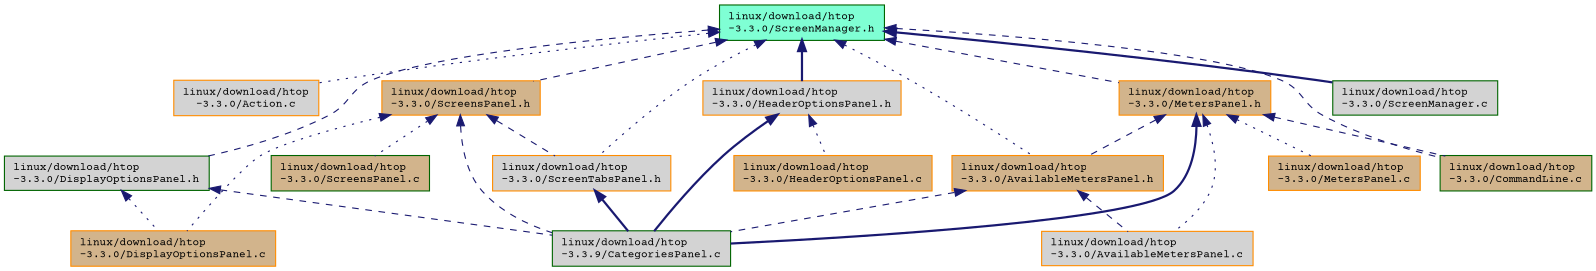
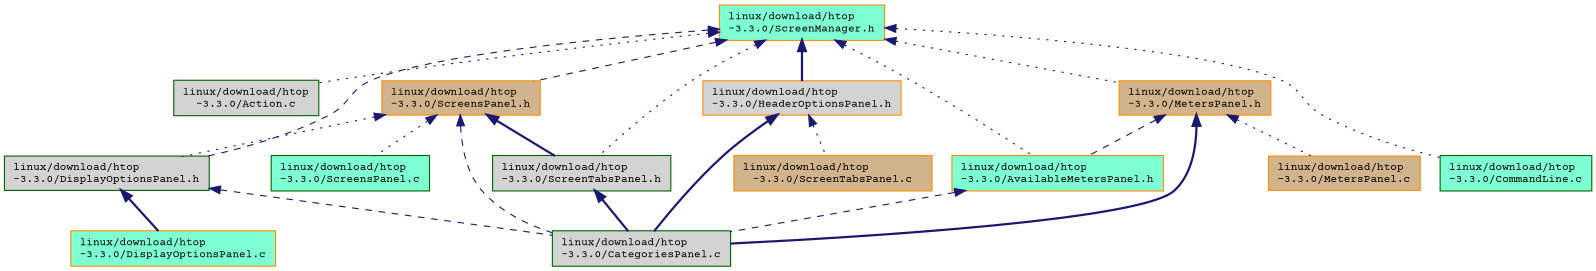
node "linux/download/htop -3.3.0/ScreenManager.h": color darkgreen -> darkorange
edge "linux/download/htop -3.3.0/CommandLine.c" -> "linux/download/htop -3.3.0/ScreenManager.h": style dashed -> dotted
edge "linux/download/htop -3.3.0/MetersPanel.h" -> "linux/download/htop -3.3.0/ScreenManager.h": style dashed -> dotted
node "linux/download/htop -3.3.0/Action.c": color darkorange -> darkgreen
node "linux/download/htop -3.3.0/ScreenManager.c": removed
edge "linux/download/htop -3.3.0/CommandLine.c" -> "linux/download/htop -3.3.0/MetersPanel.h": removed
edge "linux/download/htop -3.3.0/ScreenTabsPanel.h" -> "linux/download/htop -3.3.0/ScreensPanel.h": style dashed -> bold
edge "linux/download/htop -3.3.0/DisplayOptionsPanel.c" -> "linux/download/htop -3.3.0/ScreensPanel.h": now "linux/download/htop -3.3.0/DisplayOptionsPanel.h" -> "linux/download/htop -3.3.0/ScreensPanel.h"
node "linux/download/htop -3.3.0/ScreensPanel.c": fillcolor tan -> aquamarine
node "linux/download/htop -3.3.0/ScreenTabsPanel.h": color darkorange -> darkgreen
node "linux/download/htop -3.3.0/HeaderOptionsPanel.c": label "linux/download/htop -3.3.0/HeaderOptionsPanel.c" -> "linux/download/htop -3.3.0/ScreenTabsPanel.c"
node "linux/download/htop -3.3.0/AvailableMetersPanel.h": fillcolor tan -> aquamarine
node "linux/download/htop -3.3.0/CommandLine.c": fillcolor tan -> aquamarine
edge "linux/download/htop -3.3.0/DisplayOptionsPanel.c" -> "linux/download/htop -3.3.0/DisplayOptionsPanel.h": style dotted -> bold
node "linux/download/htop -3.3.0/DisplayOptionsPanel.c": fillcolor tan -> aquamarine
node "linux/download/htop -3.3.9/CategoriesPanel.c": label "linux/download/htop -3.3.9/CategoriesPanel.c" -> "linux/download/htop -3.3.0/CategoriesPanel.c"
node "linux/download/htop -3.3.0/AvailableMetersPanel.c": removed
